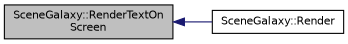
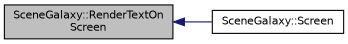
node "SceneGalaxy::Render": label "SceneGalaxy::Render" -> "SceneGalaxy::Screen"
